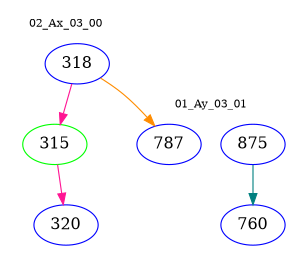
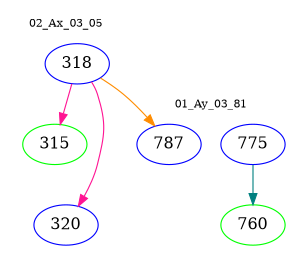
cluster "02_Ax_03_00": label "02_Ax_03_00" -> "02_Ax_03_05"
cluster "01_Ay_03_01": label "01_Ay_03_01" -> "01_Ay_03_81"
node "875": label "875" -> "775"
edge "315" -> "320": now "318" -> "320"
node "760": color blue -> green
